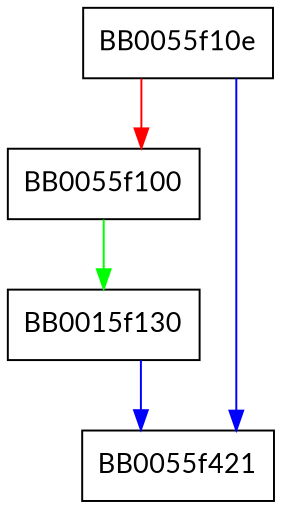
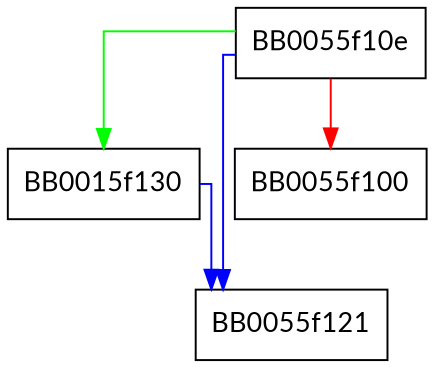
edge "BB0055f100" -> "BB0015f130": now "BB0055f10e" -> "BB0015f130"
node "BB0055f421": label "BB0055f421" -> "BB0055f121"
